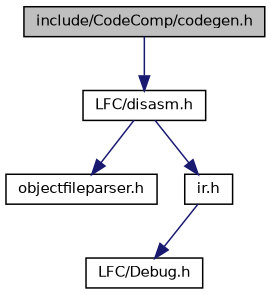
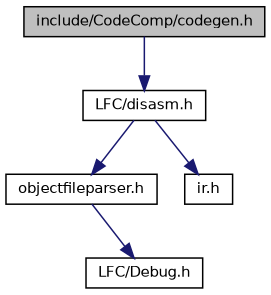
edge "ir.h" -> "LFC/Debug.h": now "objectfileparser.h" -> "LFC/Debug.h"
